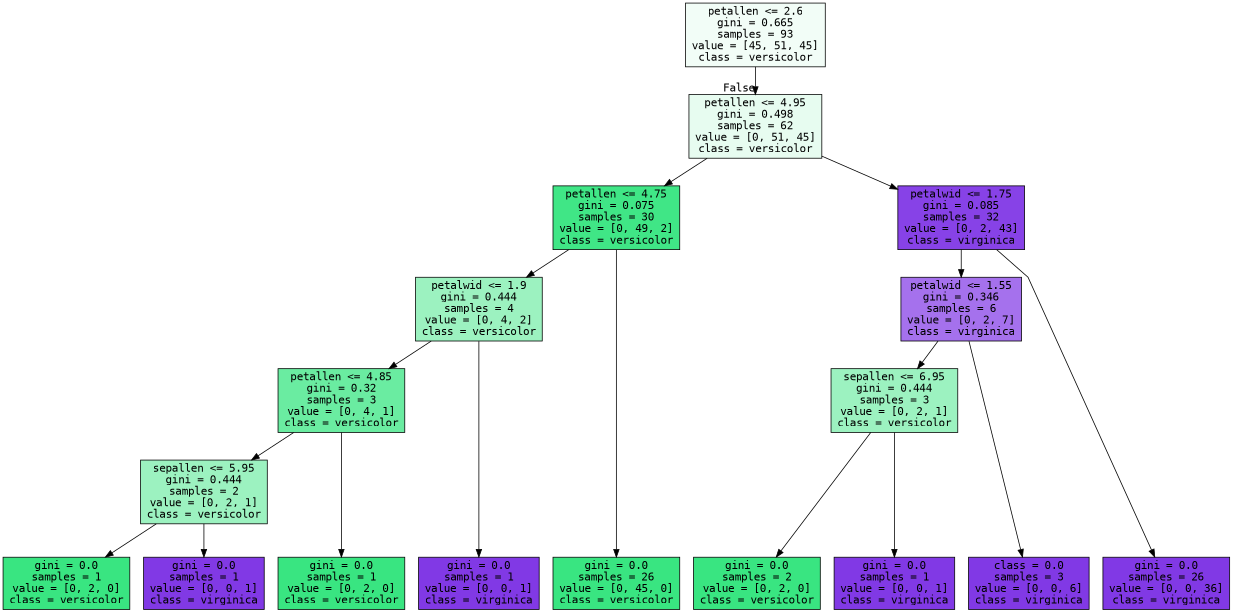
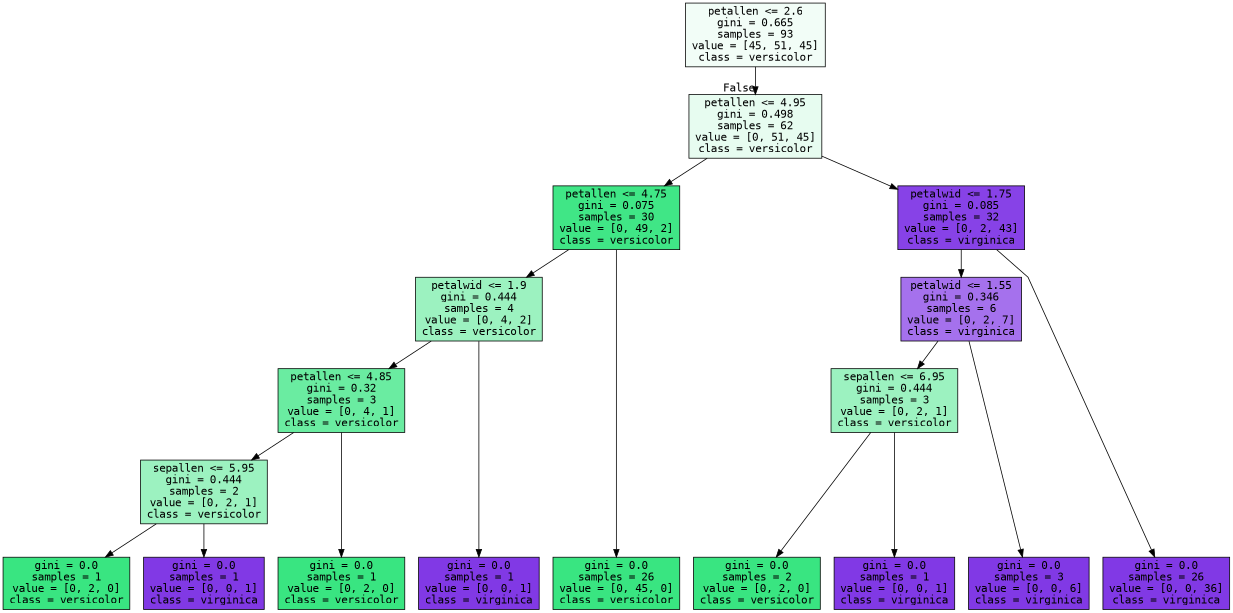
node "class = 0.0 samples = 3 value = [0, 0, 6] class = virginica": label "class = 0.0 samples = 3 value = [0, 0, 6] class = virginica" -> "gini = 0.0 samples = 3 value = [0, 0, 6] class = virginica"
